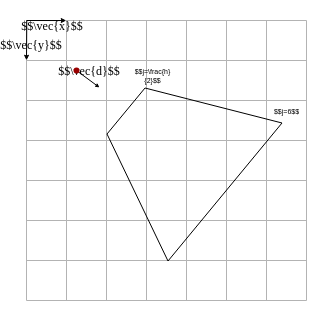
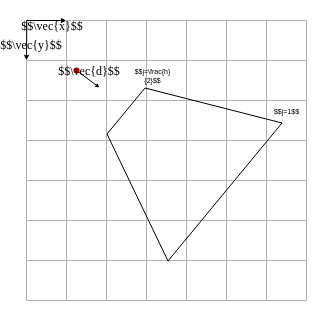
node "$$j=6$$": label "$$j=6$$" -> "$$j=1$$"
